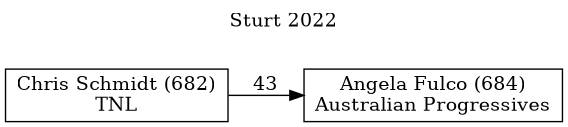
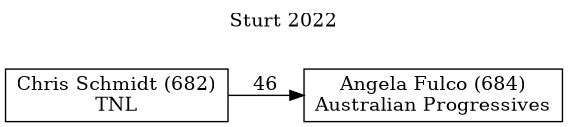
edge "Chris Schmidt (682) TNL" -> "Angela Fulco (684) Australian Progressives": label "43" -> "46"
